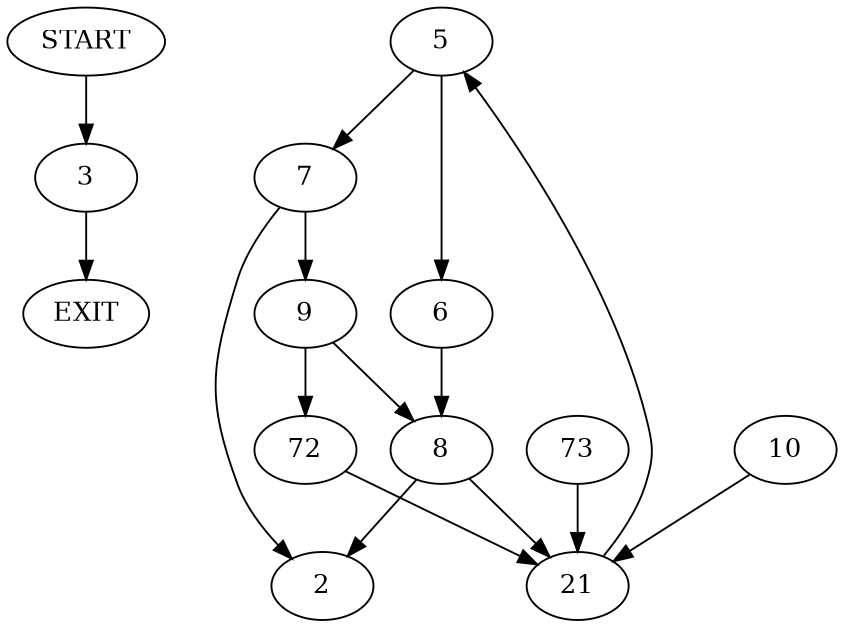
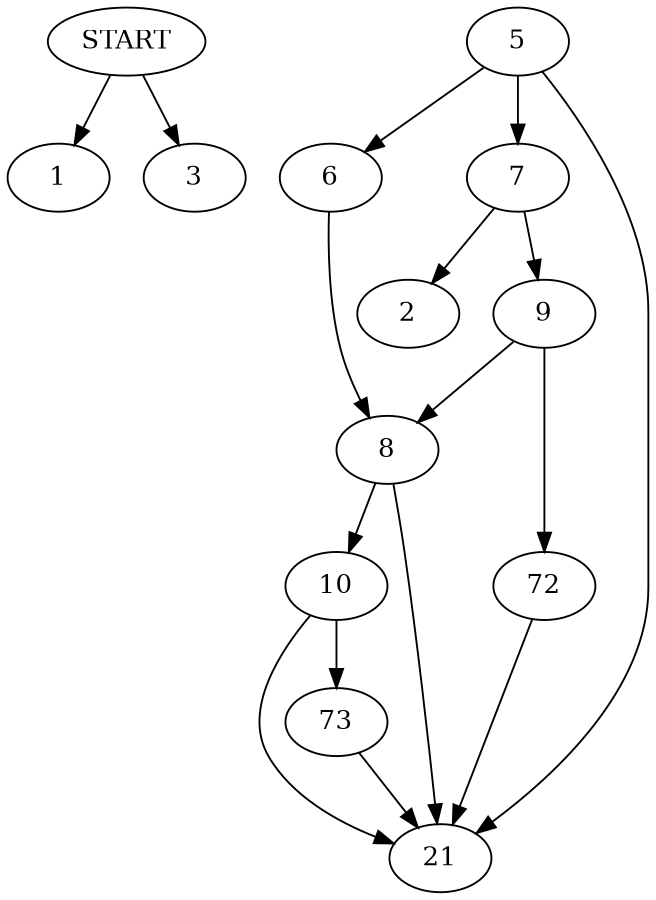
node "1": added
edge "21" -> "5": reversed
node "EXIT": removed
edge "8" -> "2": now "8" -> "10"
edge "10" -> "73": added
